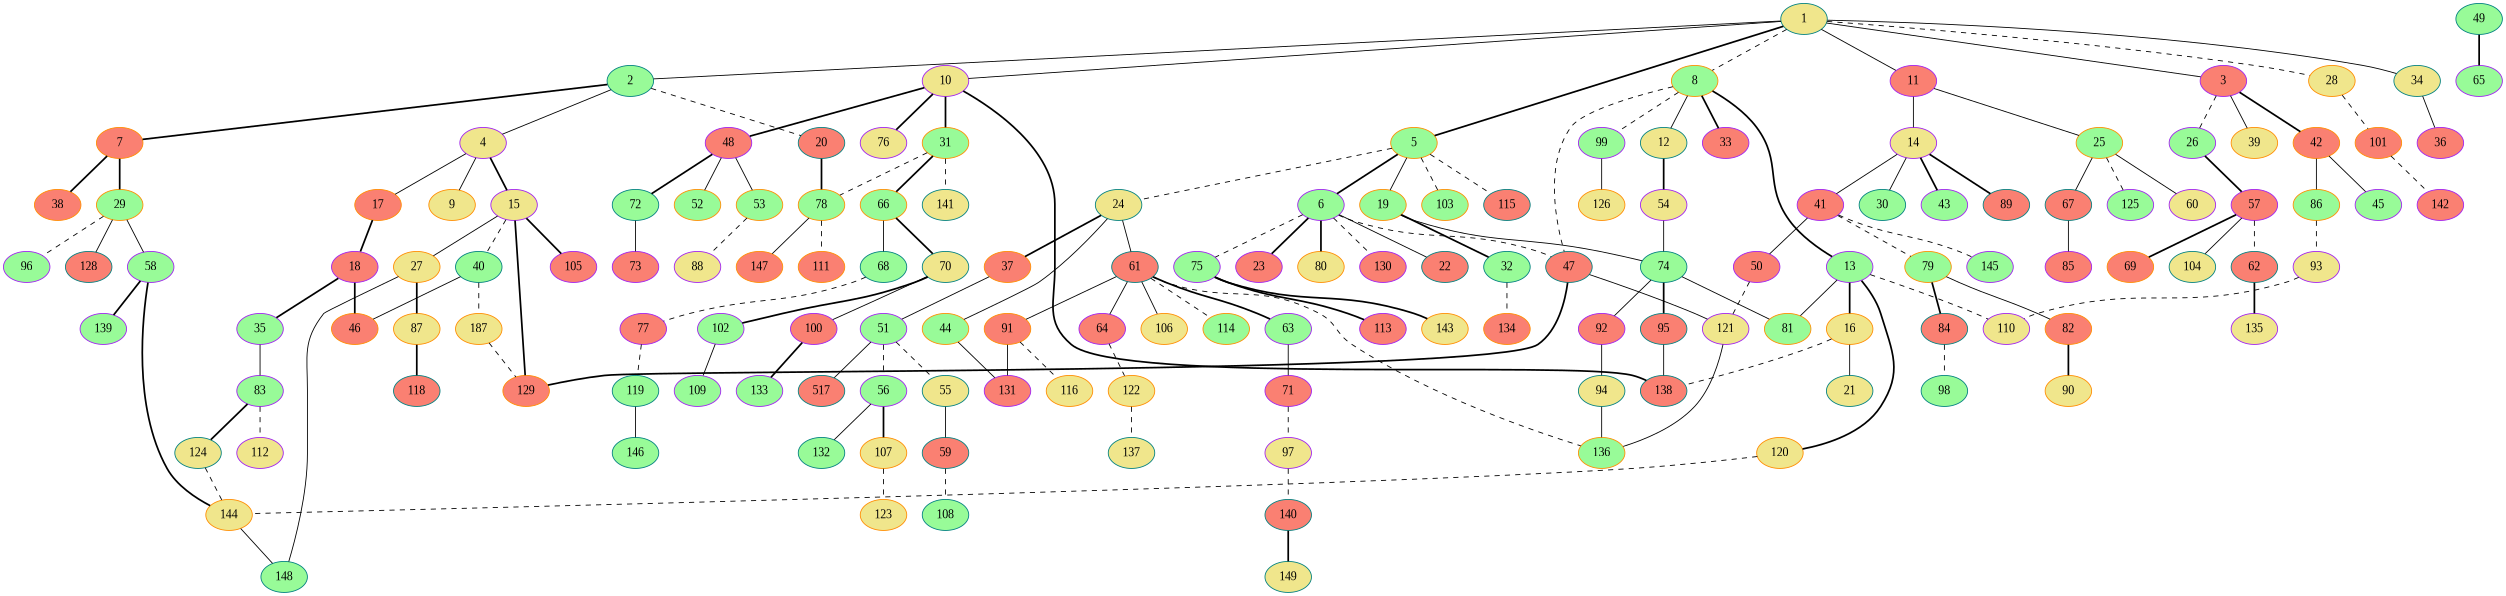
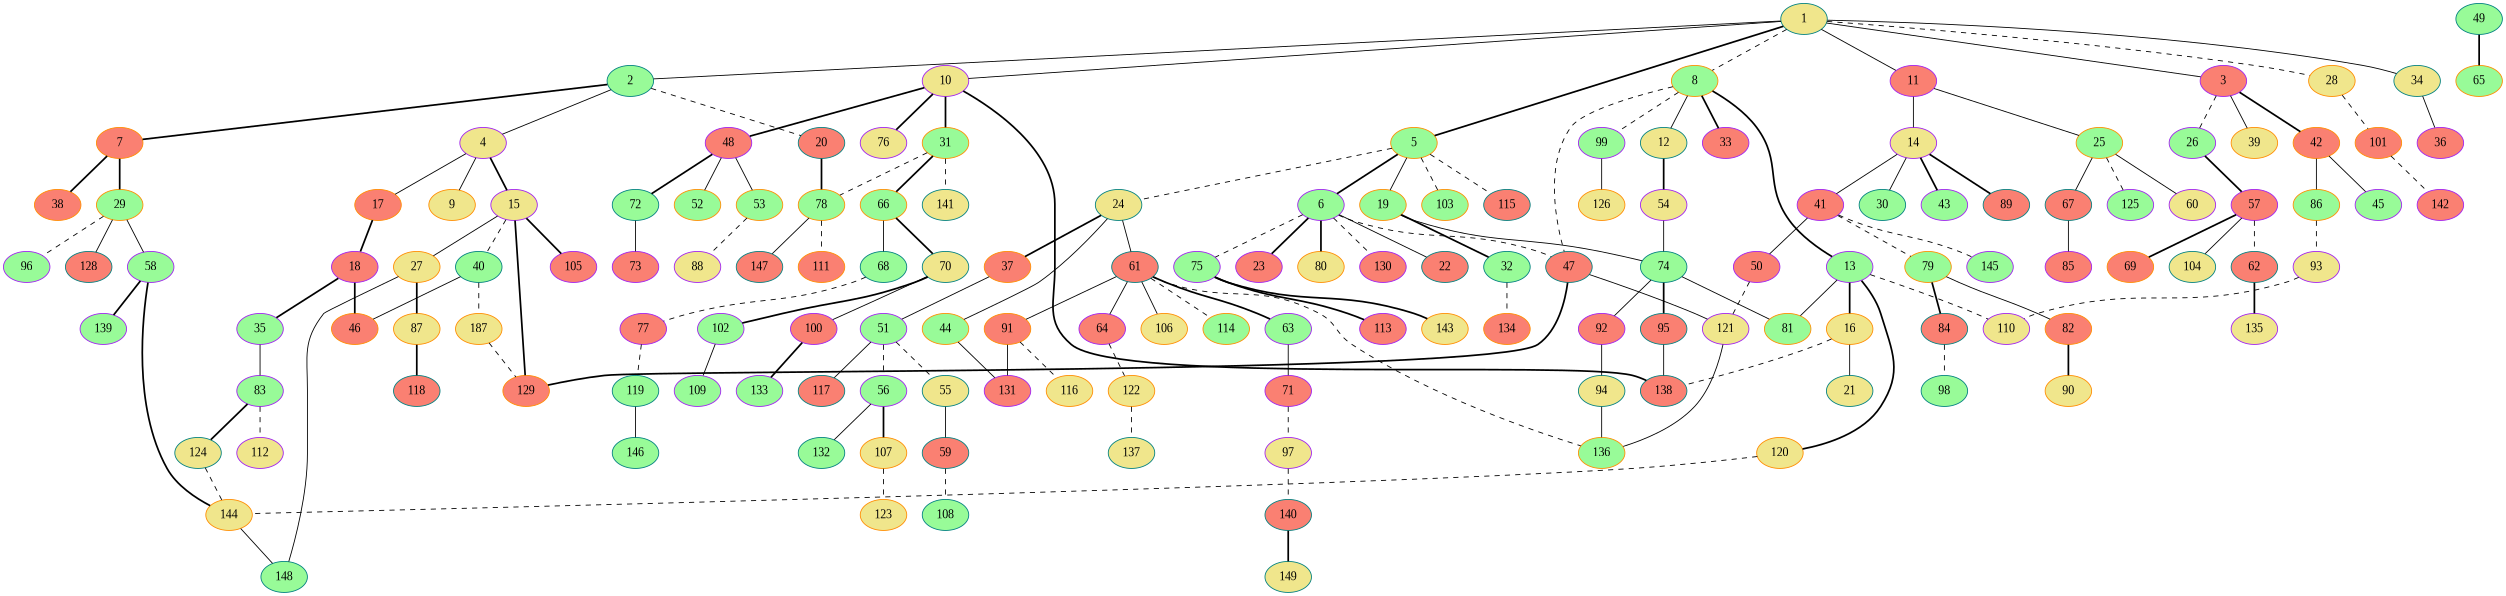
node "65": color purple -> darkorange
node "147": color darkorange -> teal
node "517": label "517" -> "117"
